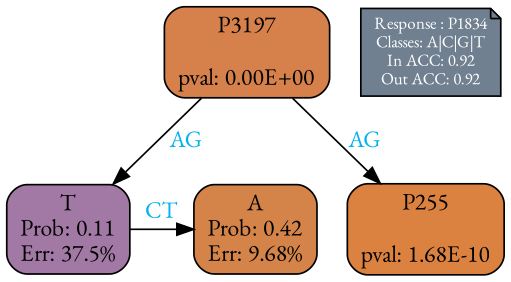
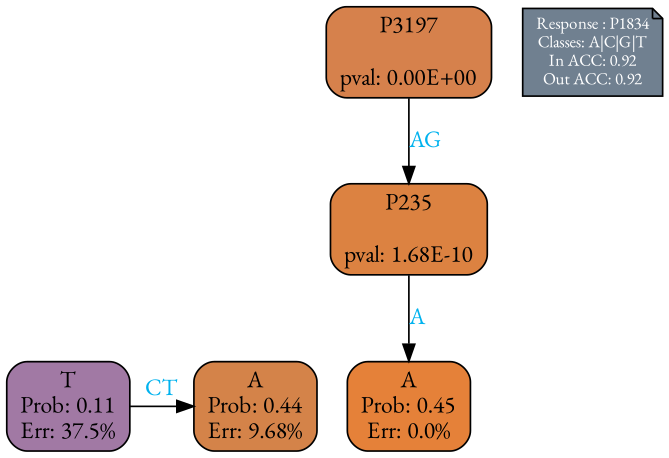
edge "P3197 pval: 0.00E+00" -> "T Prob: 0.11 Err: 37.5%": removed, label "AG"
node "A Prob: 0.42 Err: 9.68%": label "A Prob: 0.42 Err: 9.68%" -> "A Prob: 0.44 Err: 9.68%"
node "P255 pval: 1.68E-10": label "P255 pval: 1.68E-10" -> "P235 pval: 1.68E-10"
node "A Prob: 0.45 Err: 0.0%": added
